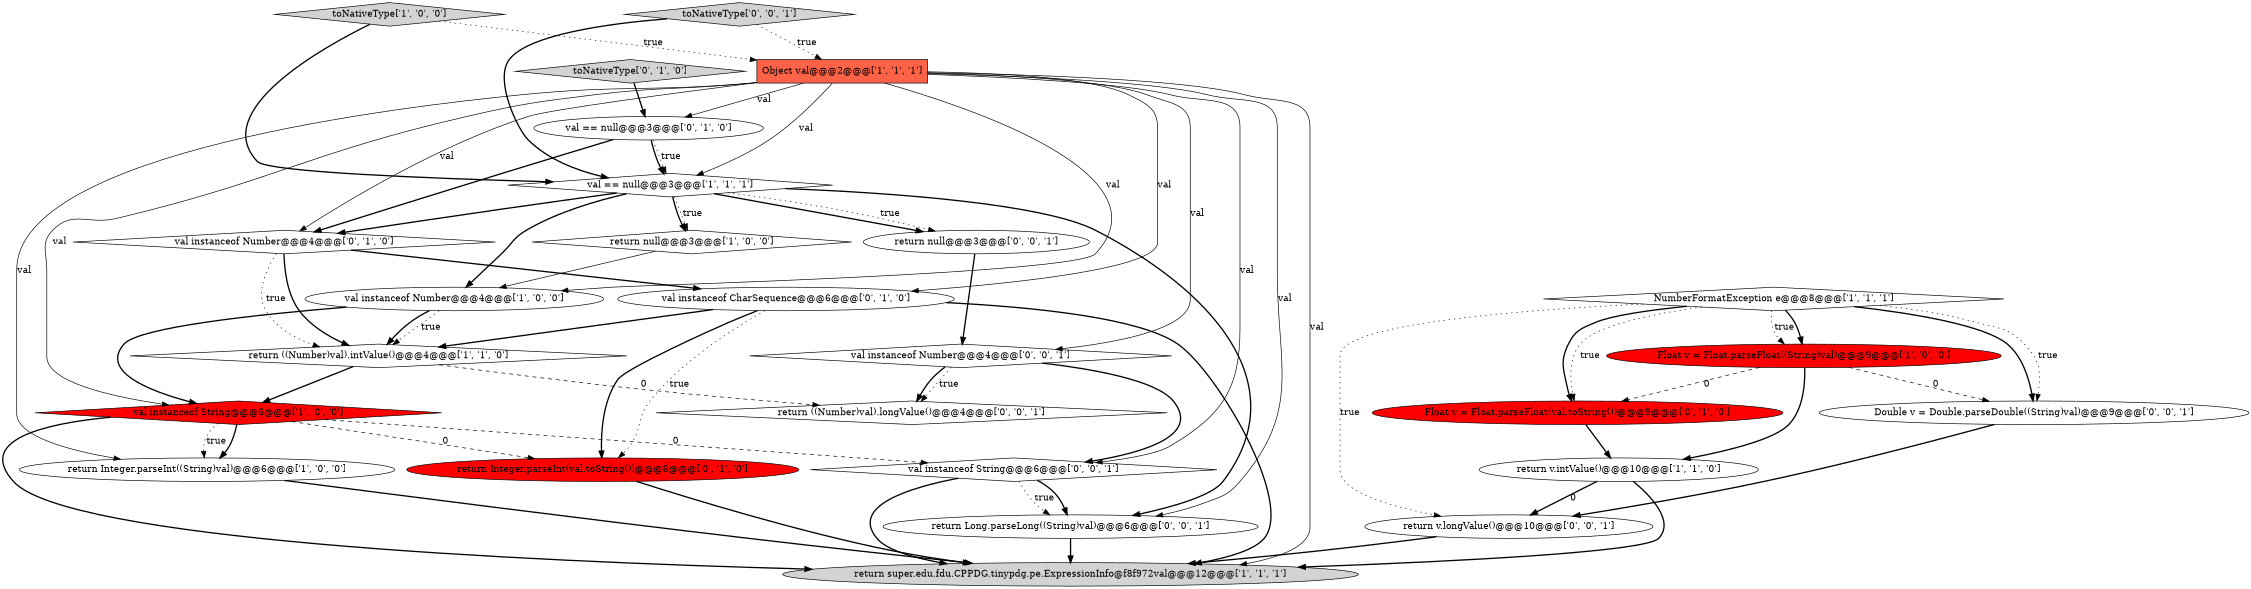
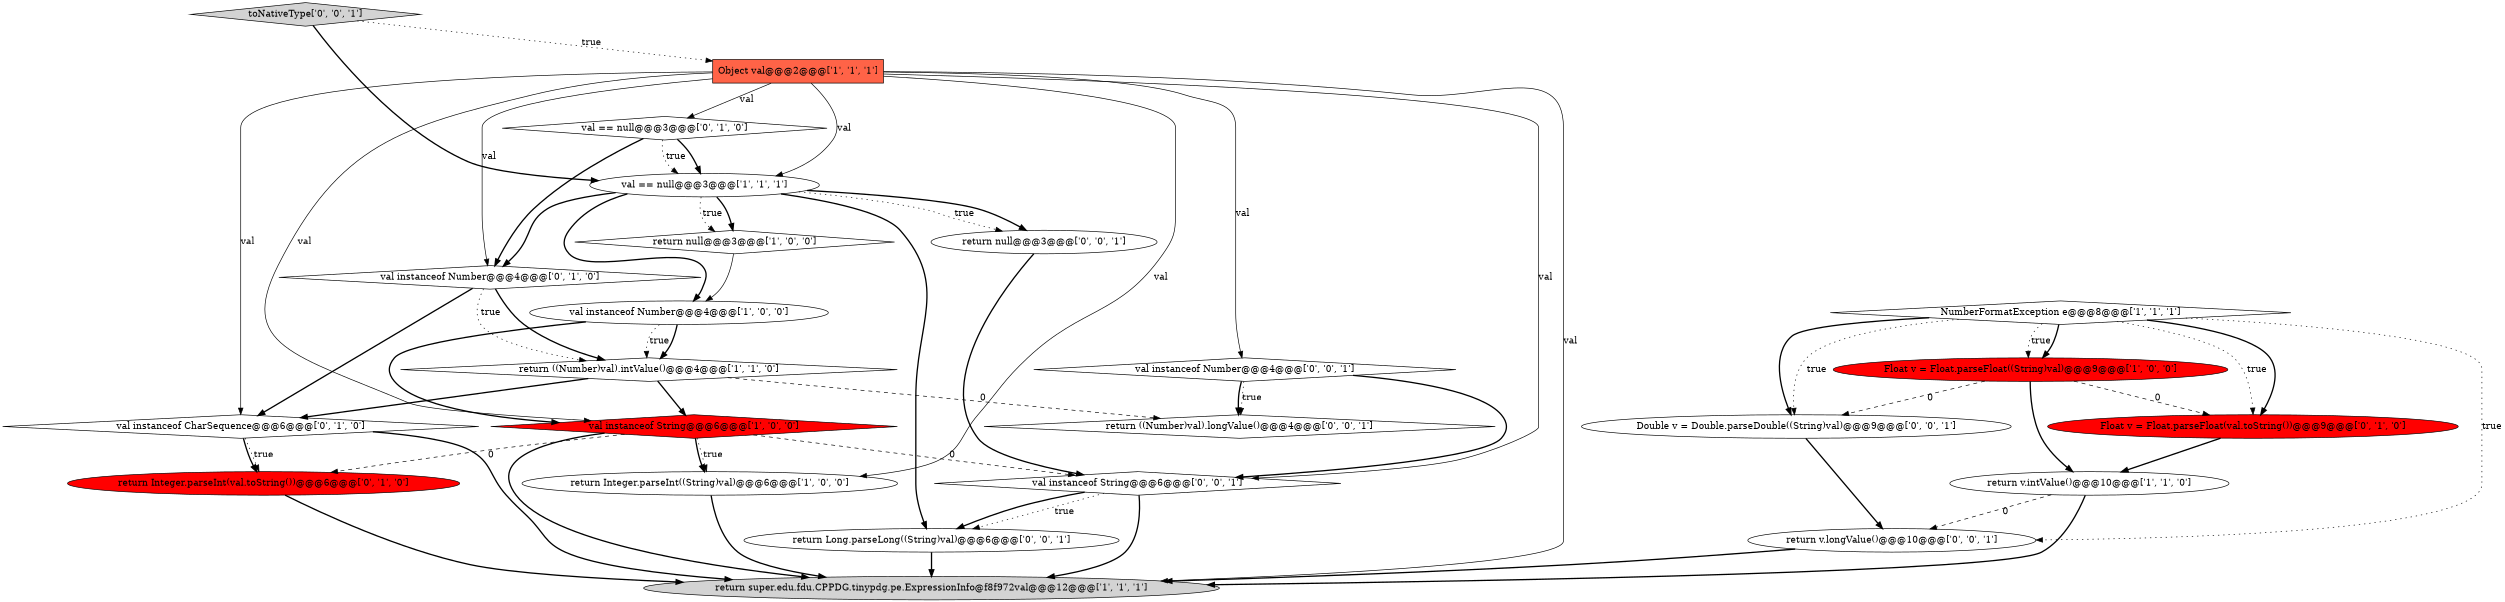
node "toNativeType['1', '0', '0']": removed
node "toNativeType['0', '1', '0']": removed
node "val == null@@@3@@@['0', '1', '0']": shape ellipse -> diamond
edge "Object val@@@2@@@['1', '1', '1']" -> "return Long.parseLong((String)val)@@@6@@@['0', '0', '1']": removed, label "val"
node "val == null@@@3@@@['1', '1', '1']": shape diamond -> ellipse
edge "Object val@@@2@@@['1', '1', '1']" -> "val instanceof Number@@@4@@@['1', '0', '0']": removed, label "val"
edge "return null@@@3@@@['0', '0', '1']" -> "val instanceof Number@@@4@@@['0', '0', '1']": now "return null@@@3@@@['0', '0', '1']" -> "val instanceof String@@@6@@@['0', '0', '1']"
node "val instanceof CharSequence@@@6@@@['0', '1', '0']": shape ellipse -> diamond
edge "val instanceof CharSequence@@@6@@@['0', '1', '0']" -> "return ((Number)val).intValue()@@@4@@@['1', '1', '0']": reversed
edge "return v.intValue()@@@10@@@['1', '1', '0']" -> "return v.longValue()@@@10@@@['0', '0', '1']": style bold -> dashed
